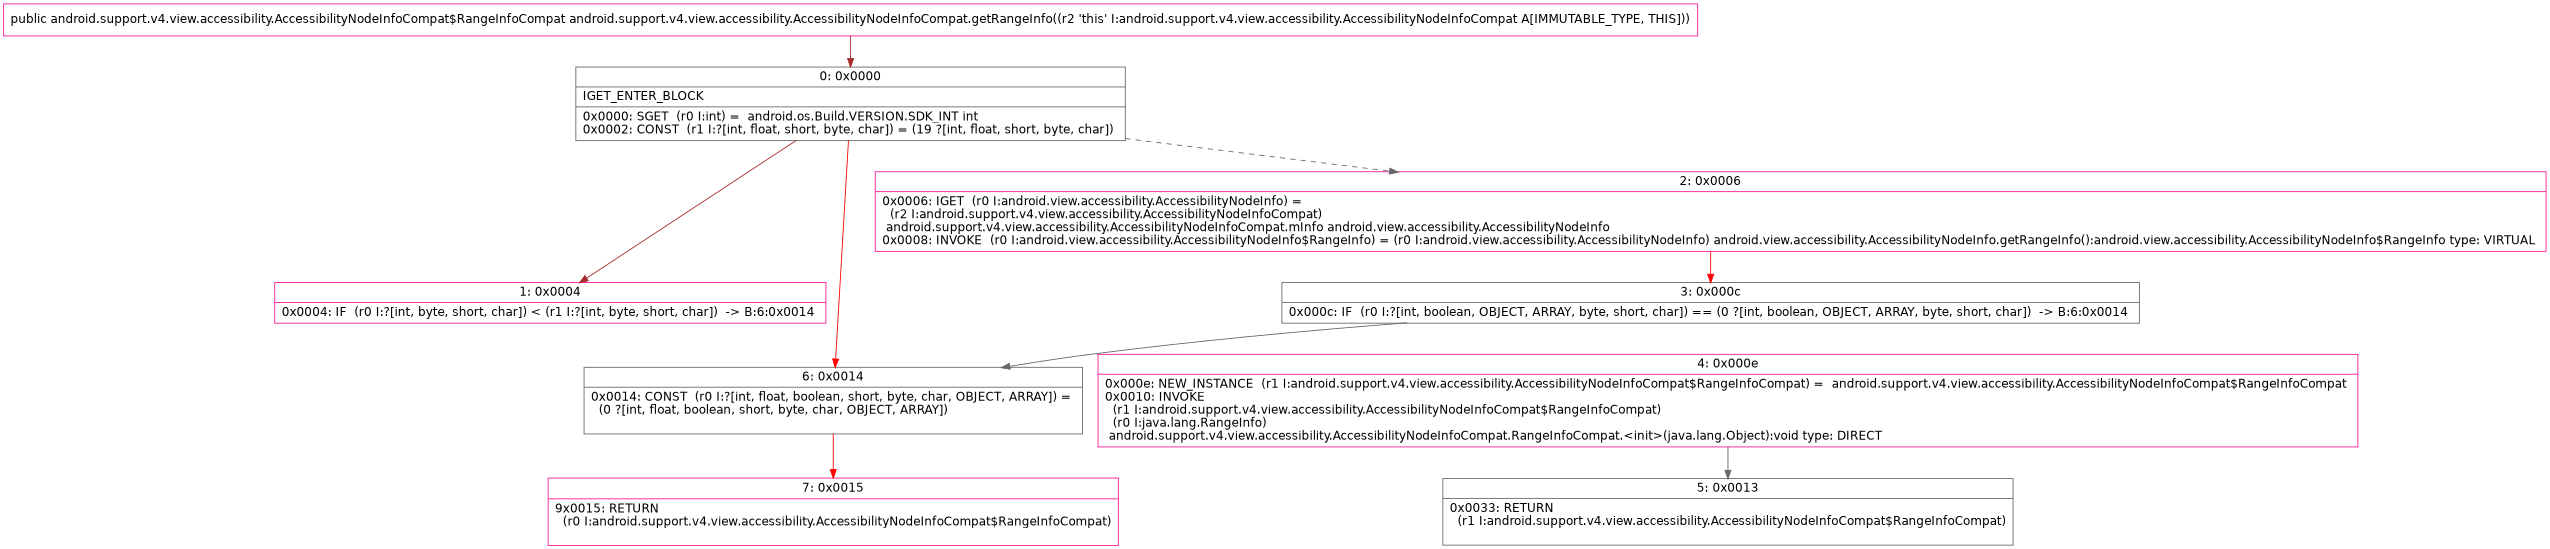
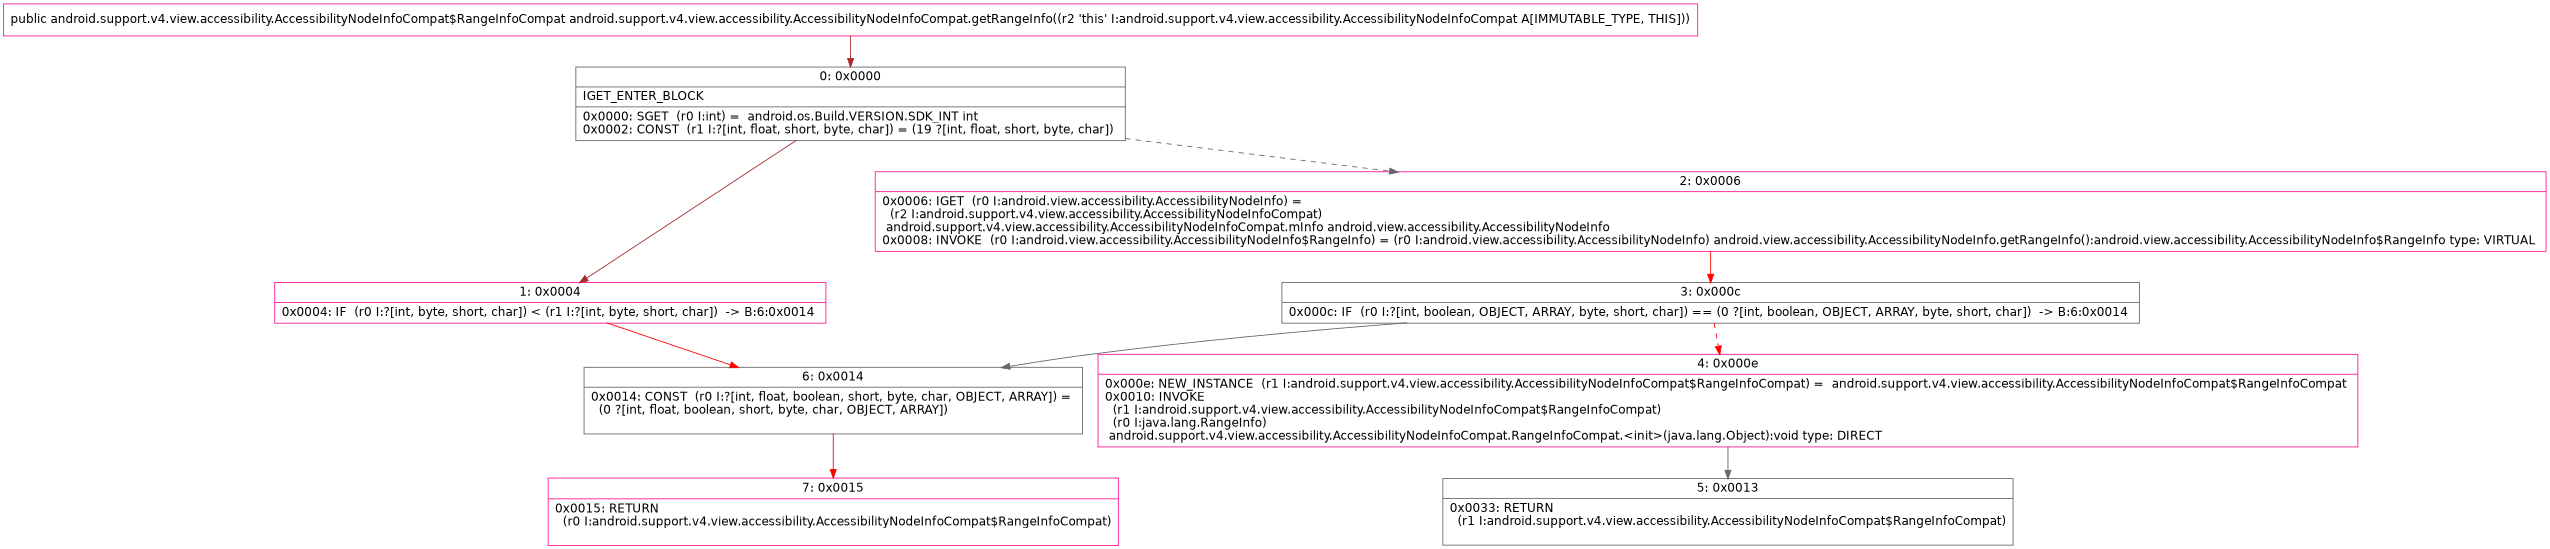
edge "0: 0x0000" -> "6: 0x0014": now "1: 0x0004" -> "6: 0x0014"
edge "3: 0x000c" -> "4: 0x000e": added
node "7: 0x0015": text "9x0015: RETURN" -> "0x0015: RETURN"
